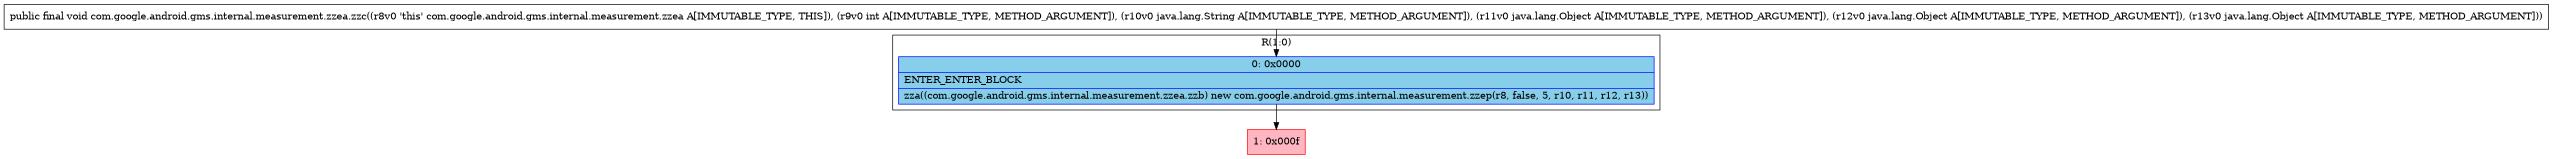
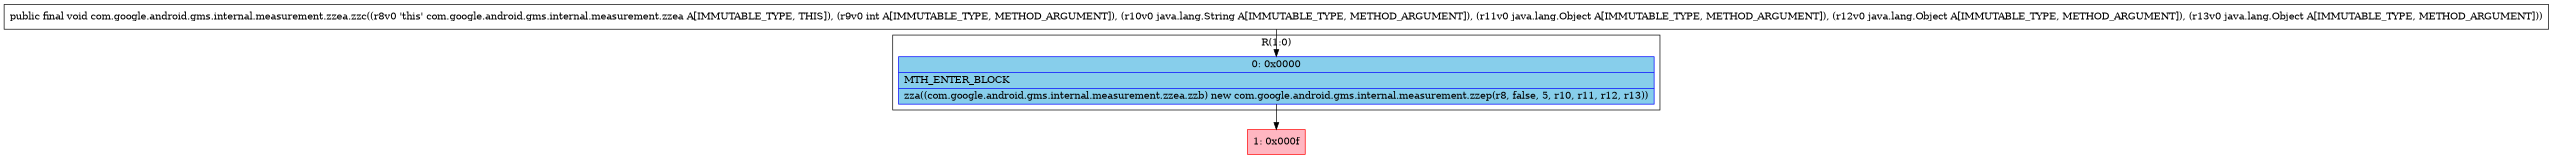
node "0: 0x0000": text "ENTER_ENTER_BLOCK" -> "MTH_ENTER_BLOCK"
